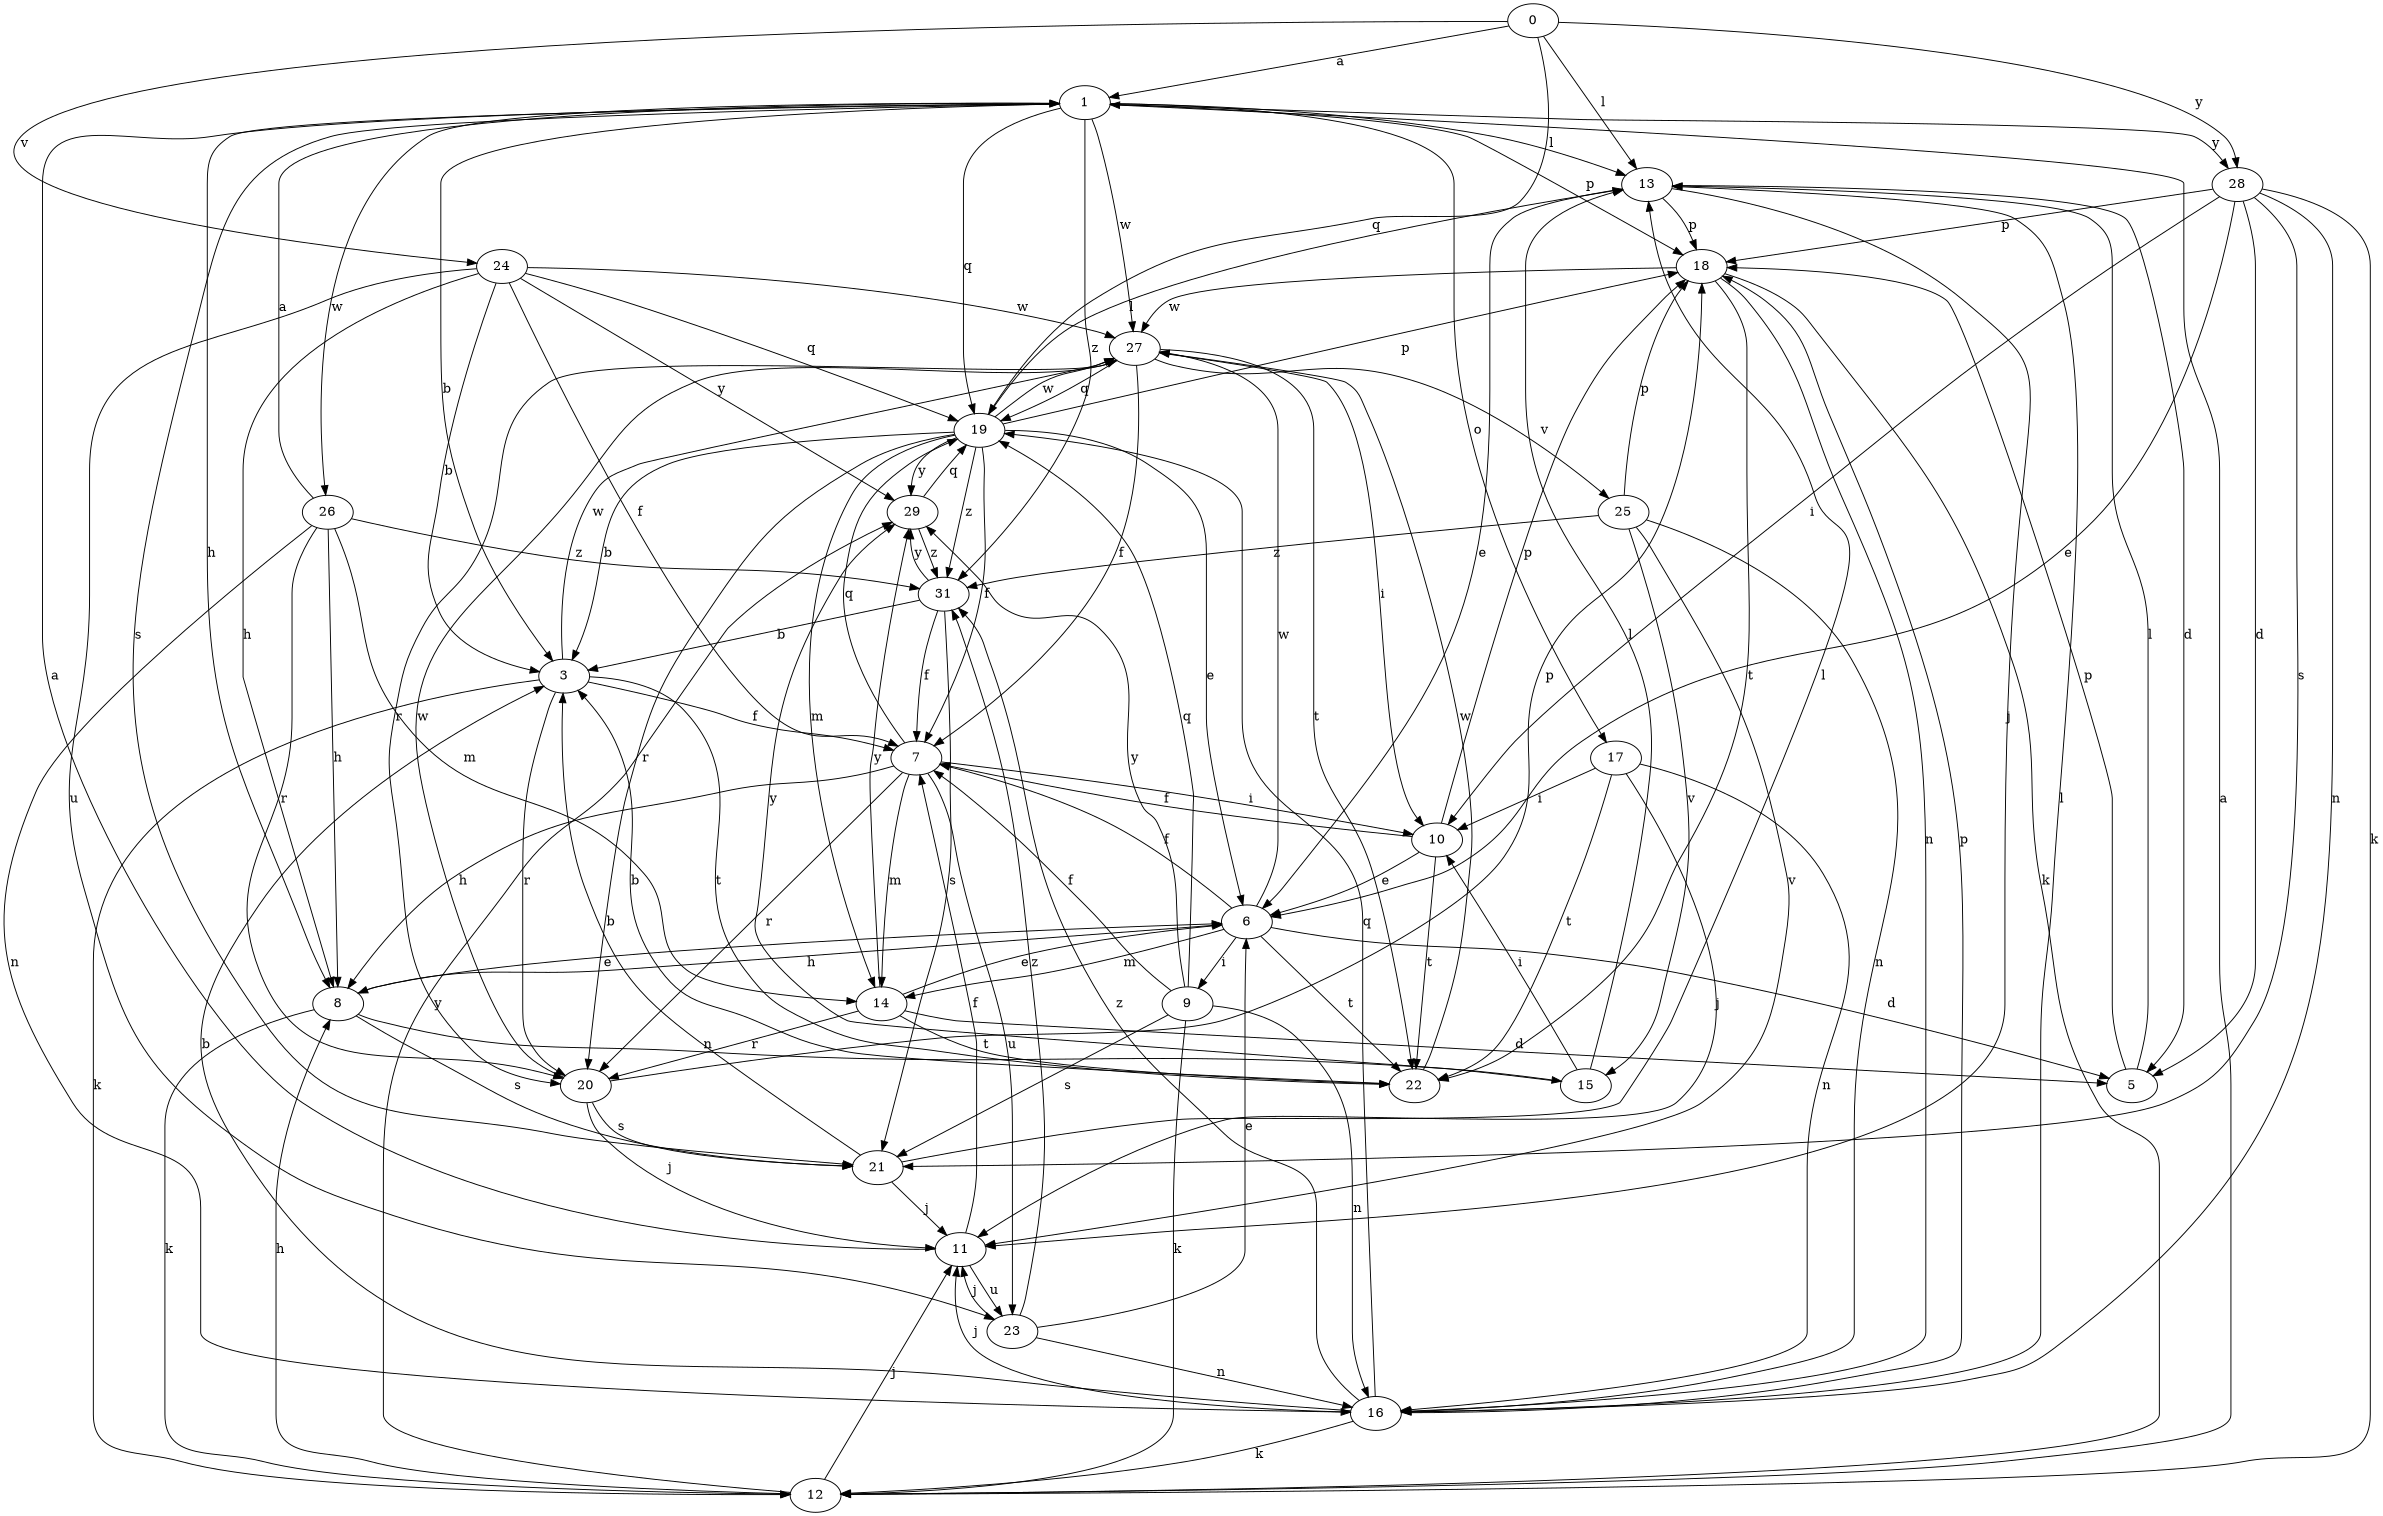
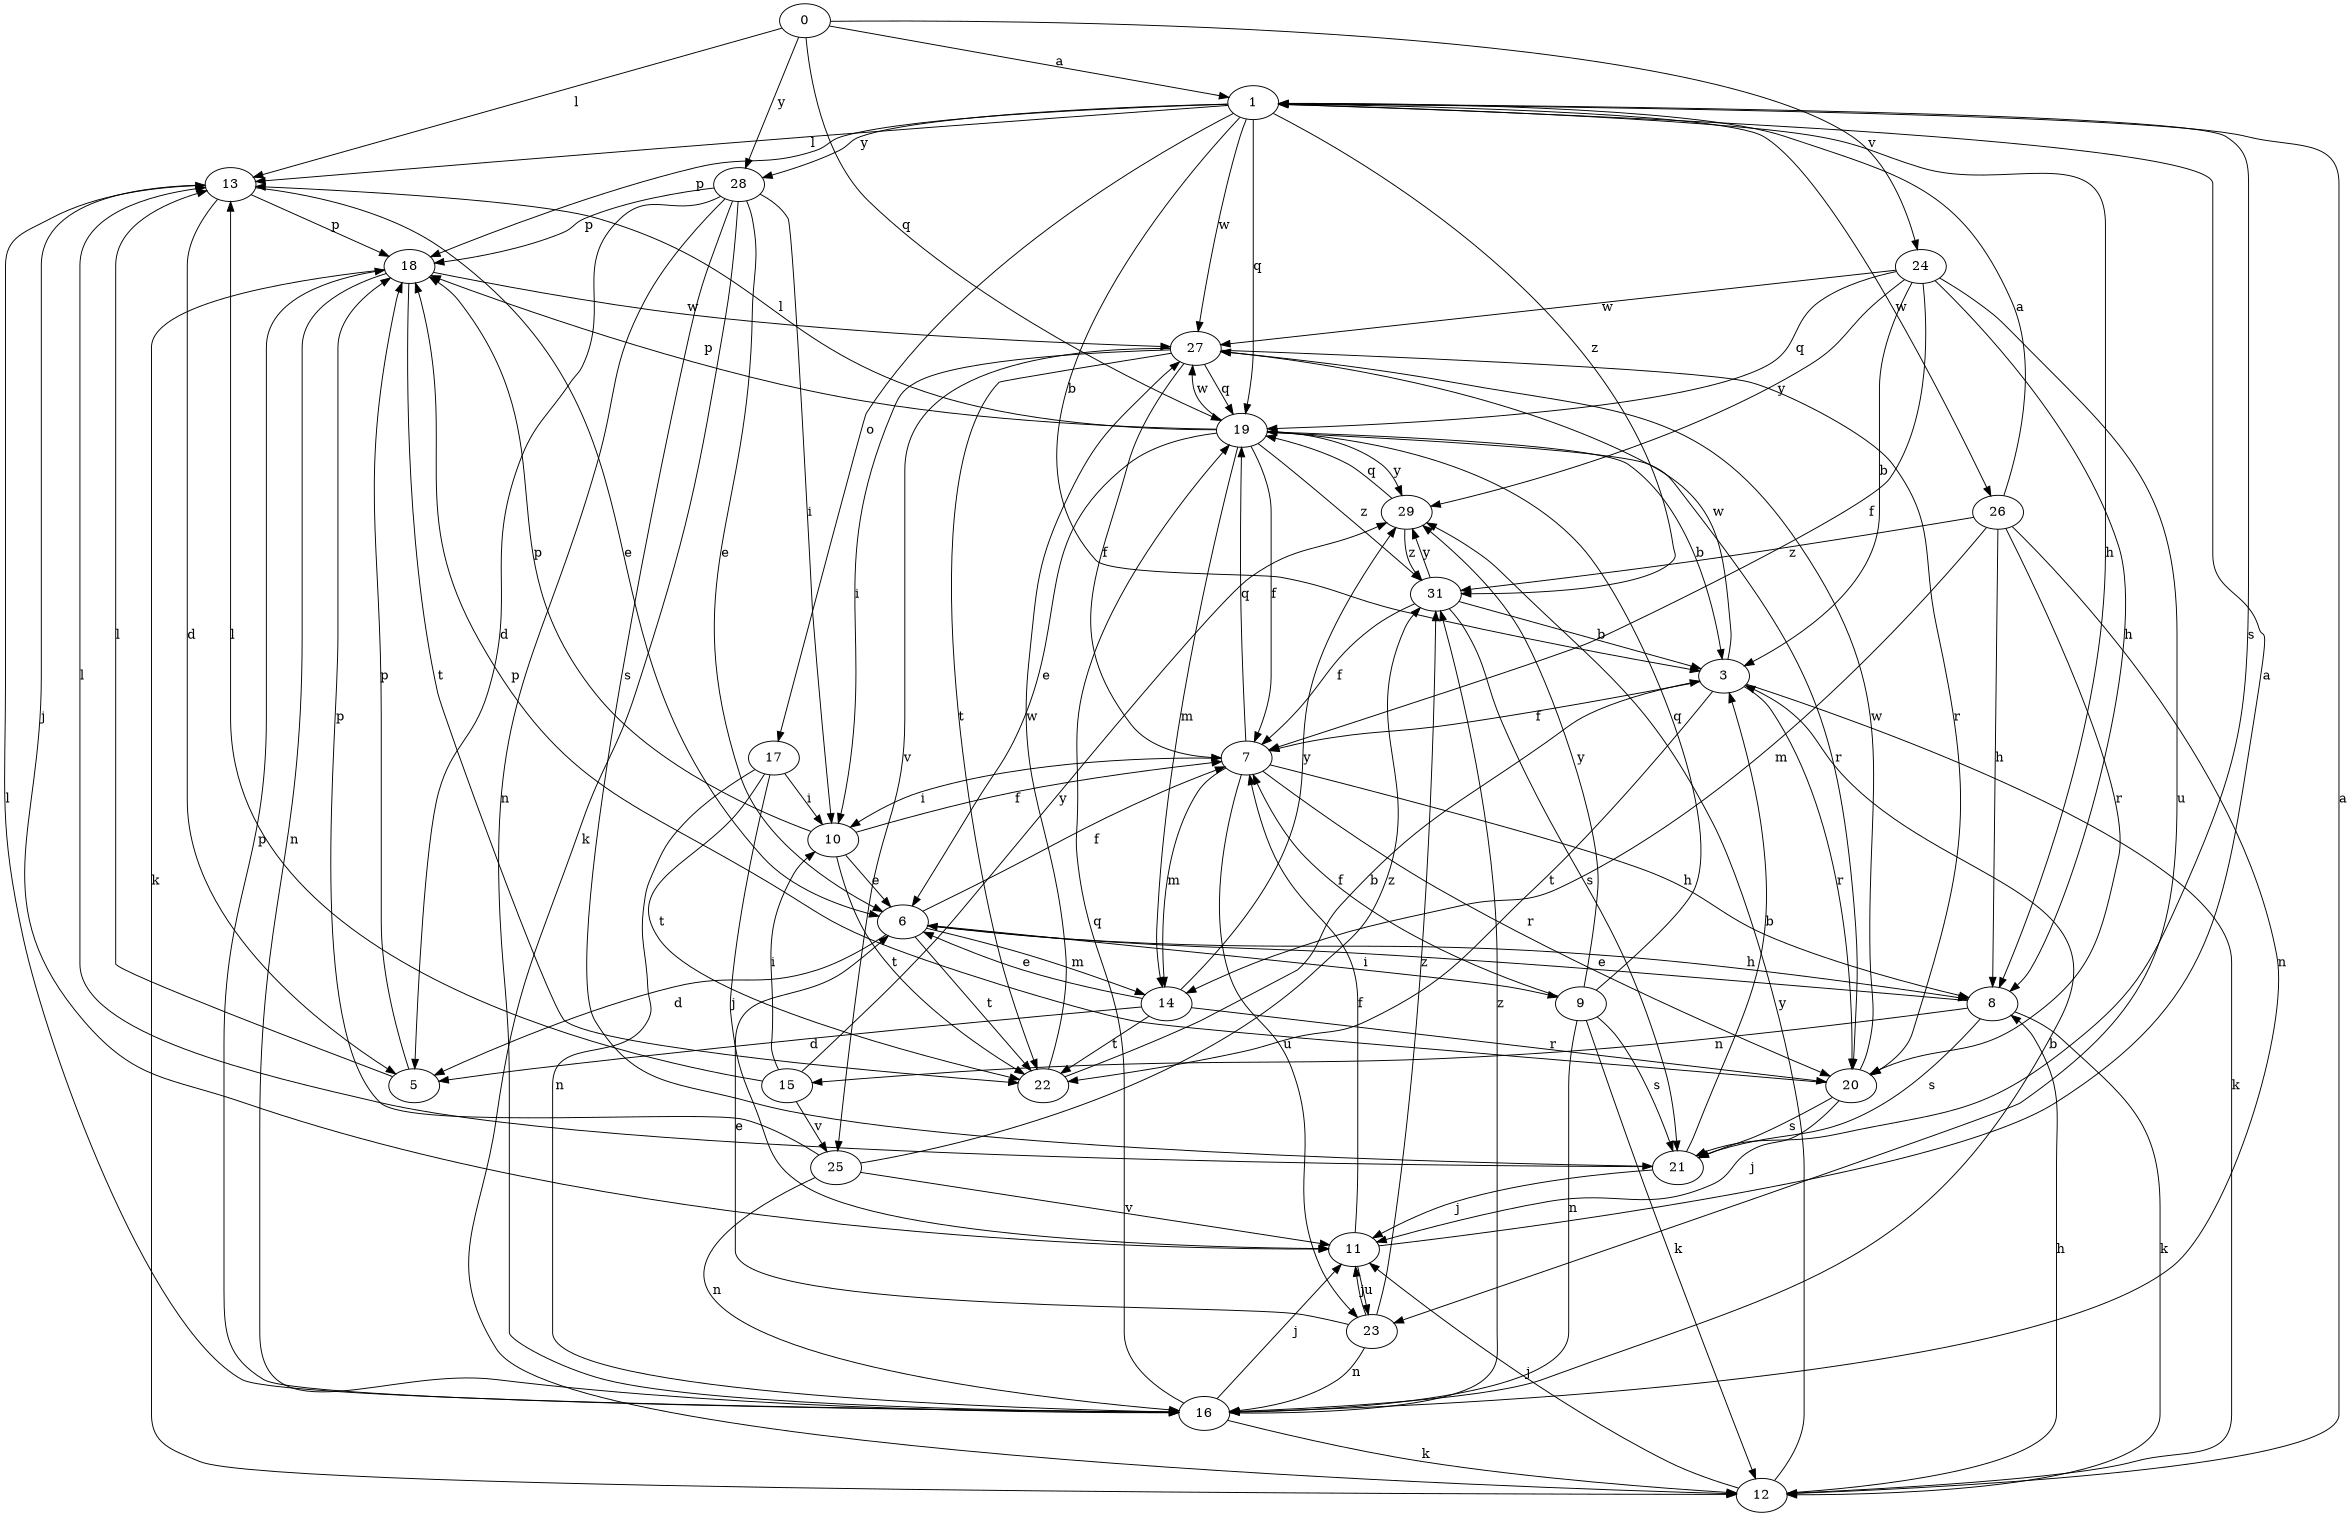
edge "6" -> "27": removed, label "w"
edge "25" -> "15": reversed
